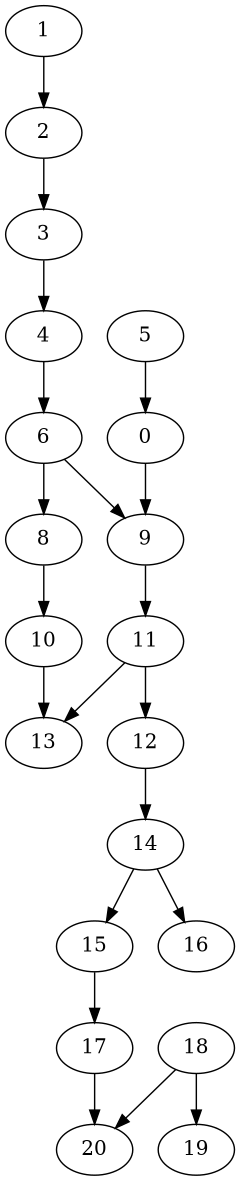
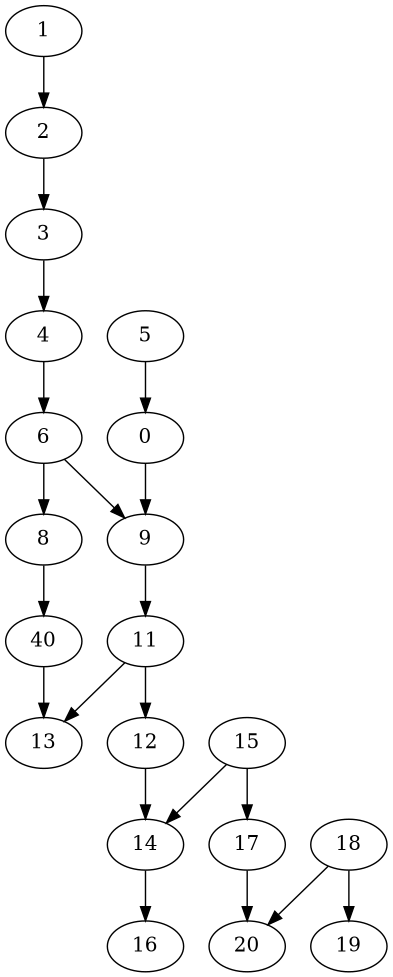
node "10": label "10" -> "40"
edge "14" -> "15": reversed
